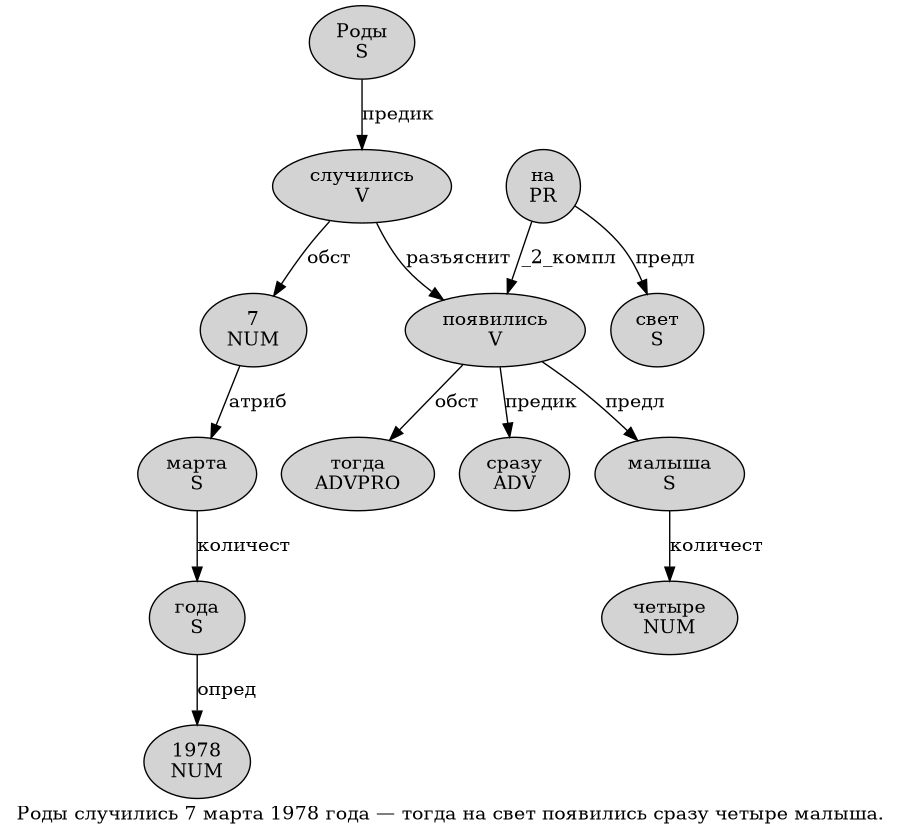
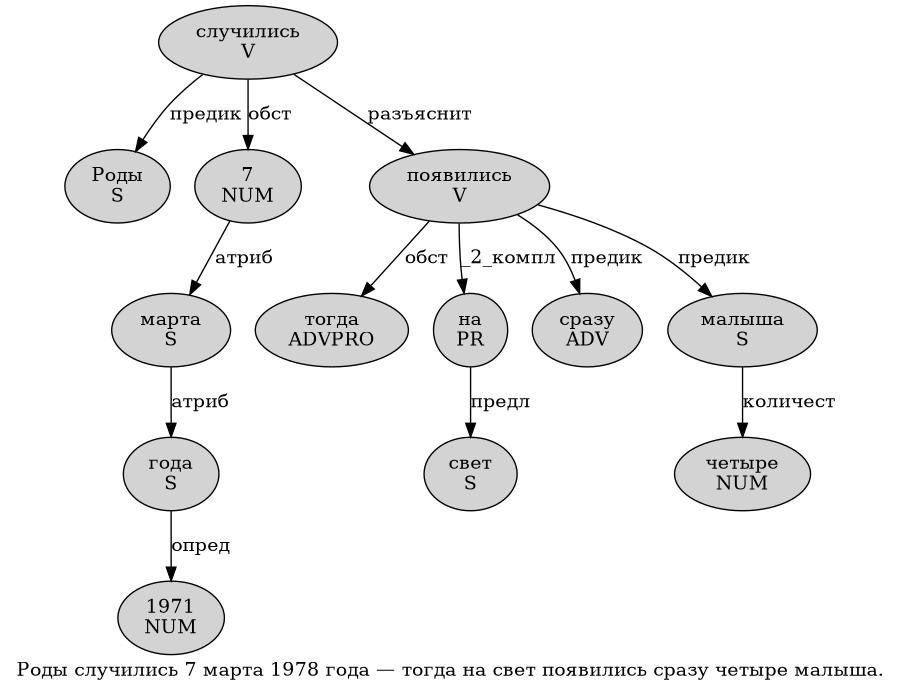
edge "Роды S" -> "случились V": reversed
edge "на PR" -> "появились V": reversed
edge "появились V" -> "малыша S": label "предл" -> "предик"
edge "марта S" -> "года S": label "количест" -> "атриб"
node "1978 NUM": label "1978 NUM" -> "1971 NUM"
